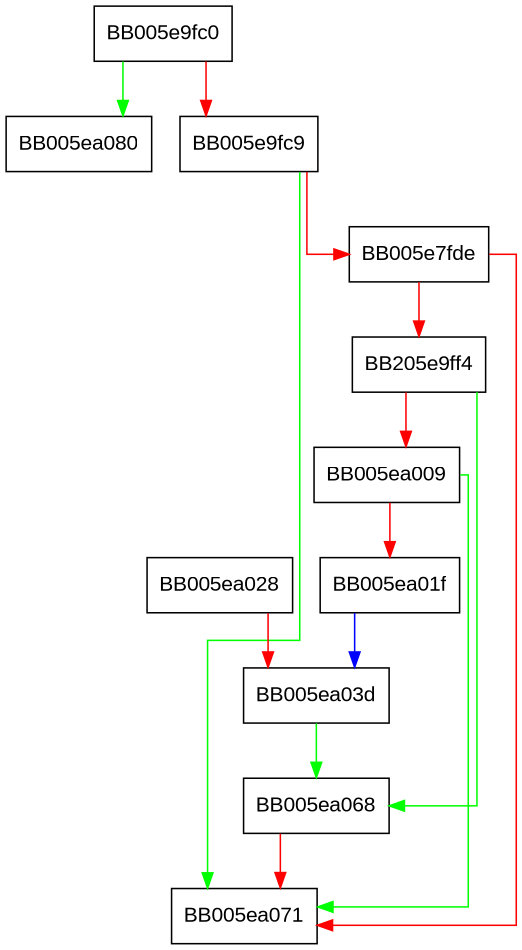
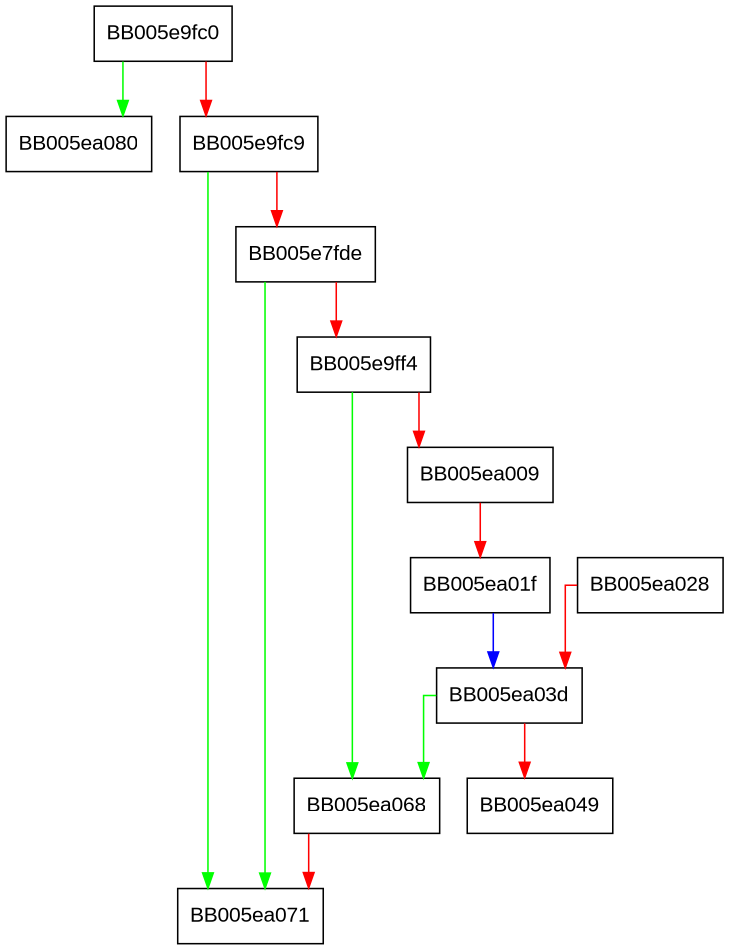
node "BB205e9ff4": label "BB205e9ff4" -> "BB005e9ff4"
edge "BB005e7fde" -> "BB005ea071": color red -> green
node "BB005ea049": added
edge "BB005ea009" -> "BB005ea071": removed
